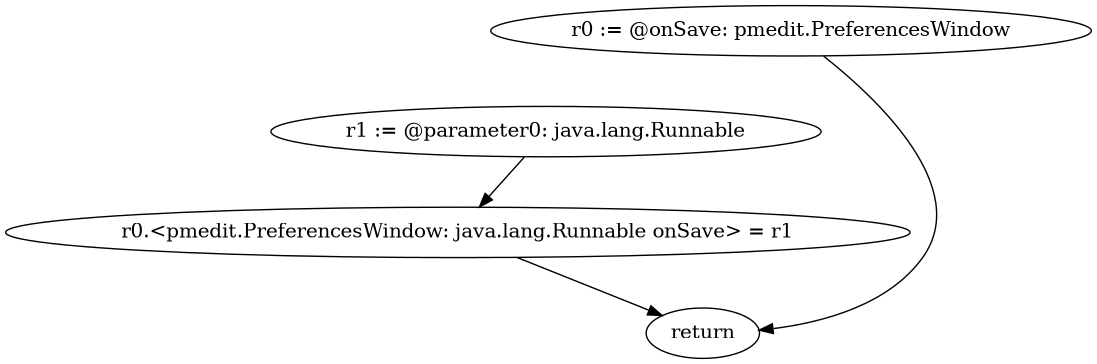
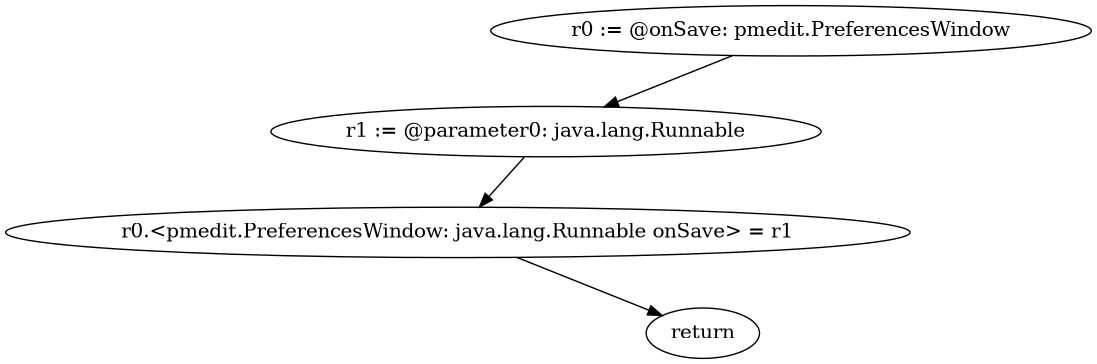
edge "r0 := @onSave: pmedit.PreferencesWindow" -> "return": now "r0 := @onSave: pmedit.PreferencesWindow" -> "r1 := @parameter0: java.lang.Runnable"
